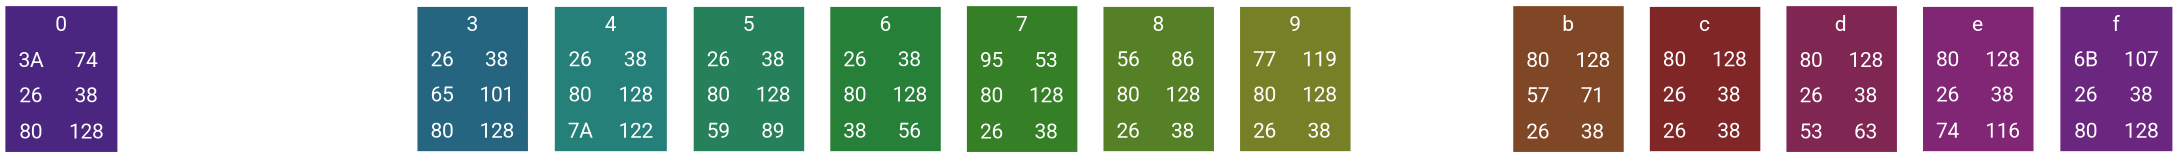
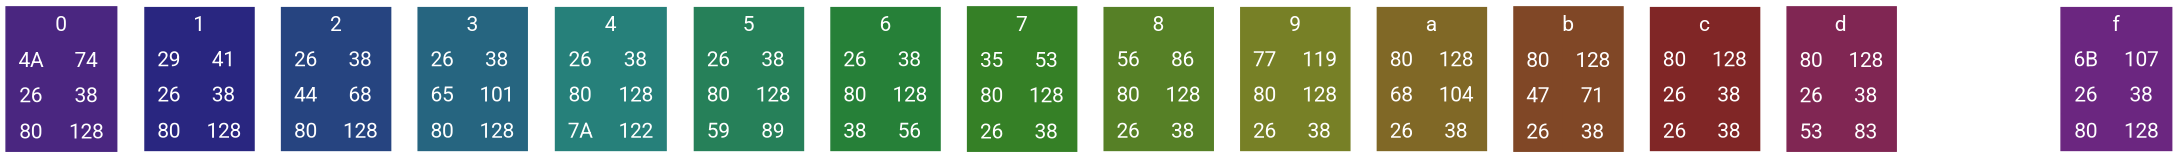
node "0": text "3A" -> "4A"
node "7": text "95" -> "35"
node "1": added
node "2": added
node "a": added
node "e": removed
node "b": text "57" -> "47"
node "d": text "63" -> "83"
